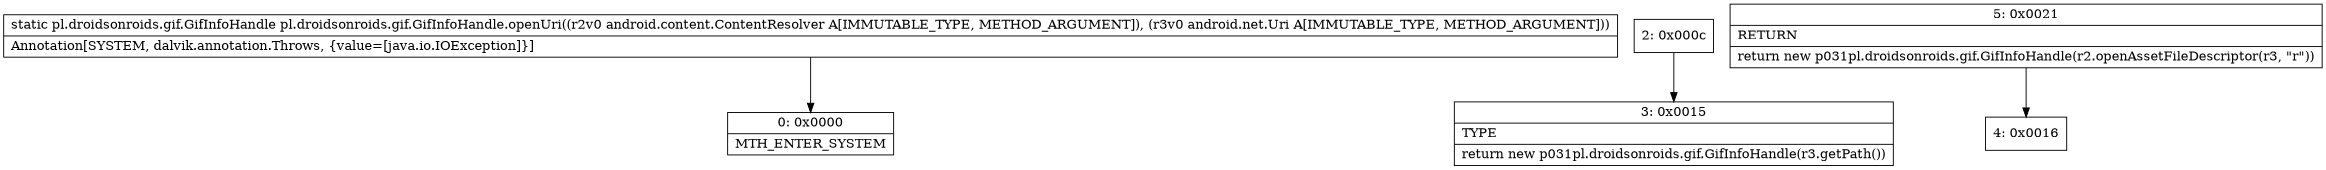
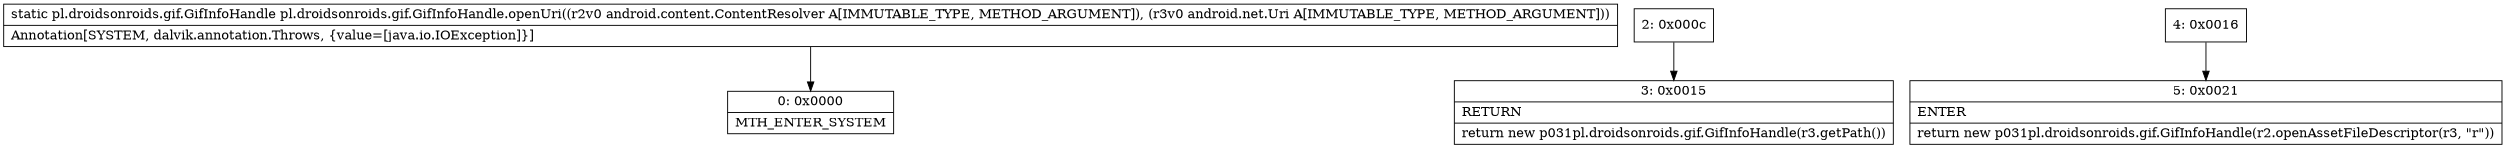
node "5: 0x0021": text "RETURN" -> "ENTER"
edge "5: 0x0021" -> "4: 0x0016": reversed
node "3: 0x0015": text "TYPE" -> "RETURN"
